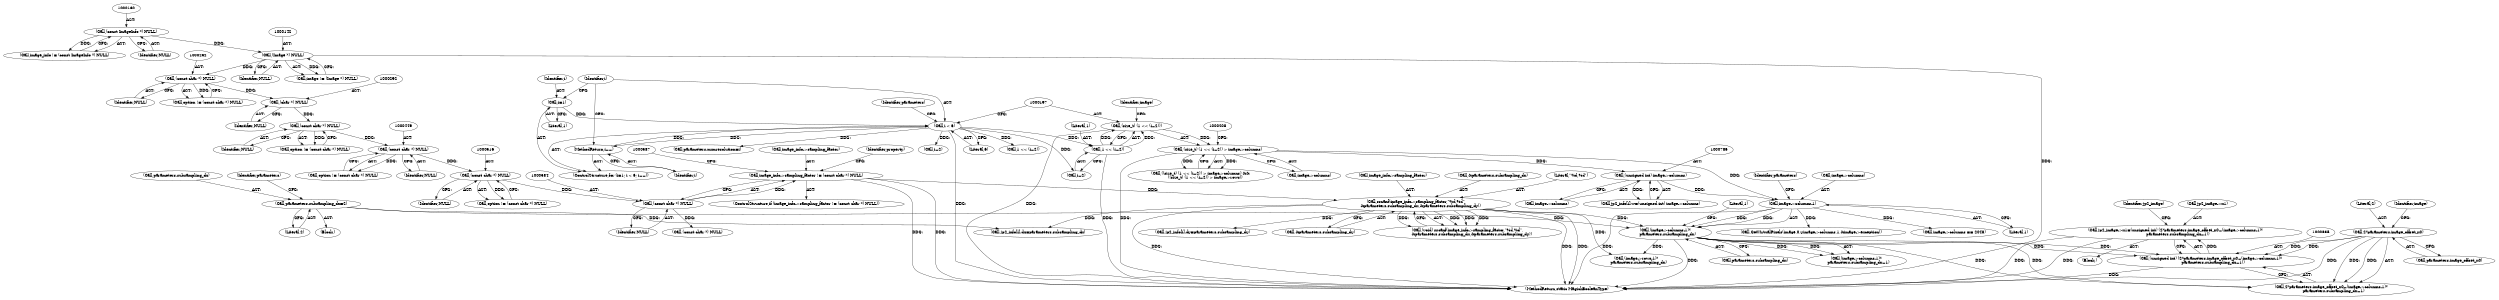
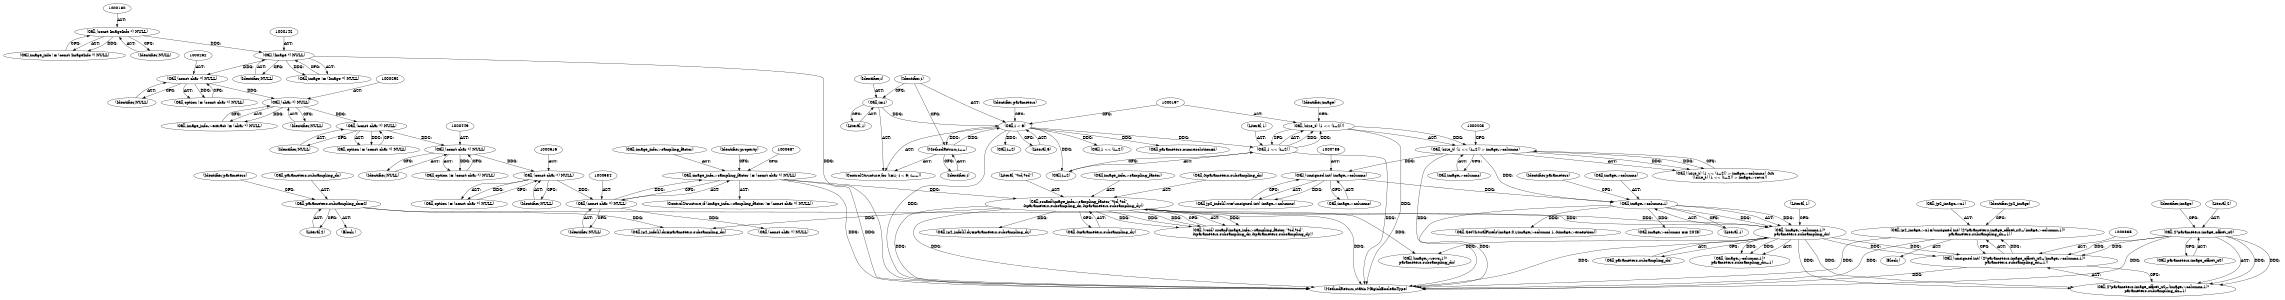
node "(Call,image_info->extract != (char *) NULL)": added
